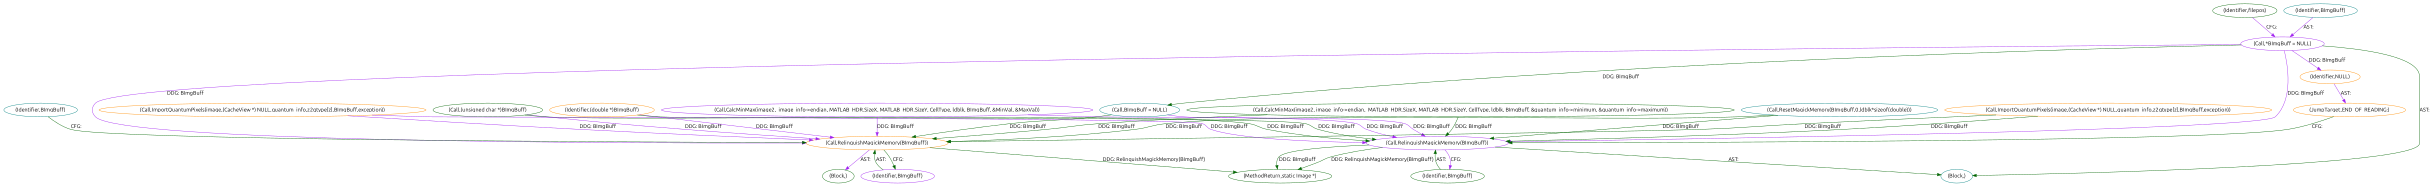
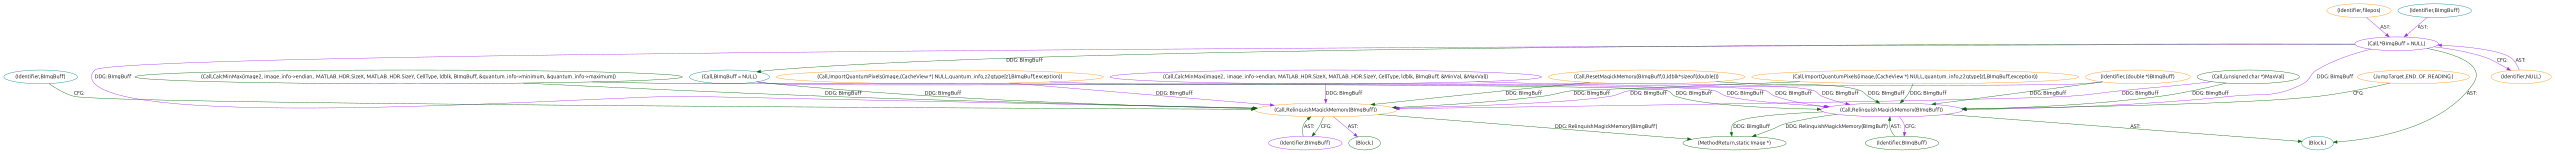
node "(Identifier,filepos)": color darkgreen -> darkorange
edge "(Identifier,filepos)" -> "(Call,*BImgBuff = NULL)": label "CFG: " -> "AST: "
edge "(Call,*BImgBuff = NULL)" -> "(Identifier,NULL)": label "DDG: BImgBuff" -> "CFG: "
edge "(Identifier,NULL)" -> "(JumpTarget,END_OF_READING:)": now "(Identifier,NULL)" -> "(Call,*BImgBuff = NULL)"
node "(Call,(unsigned char *)BImgBuff)": label "(Call,(unsigned char *)BImgBuff)" -> "(Call,(unsigned char *)MaxVal)"
node "(Call,ResetMagickMemory(BImgBuff,0,ldblk*sizeof(double)))": color teal -> darkorange
